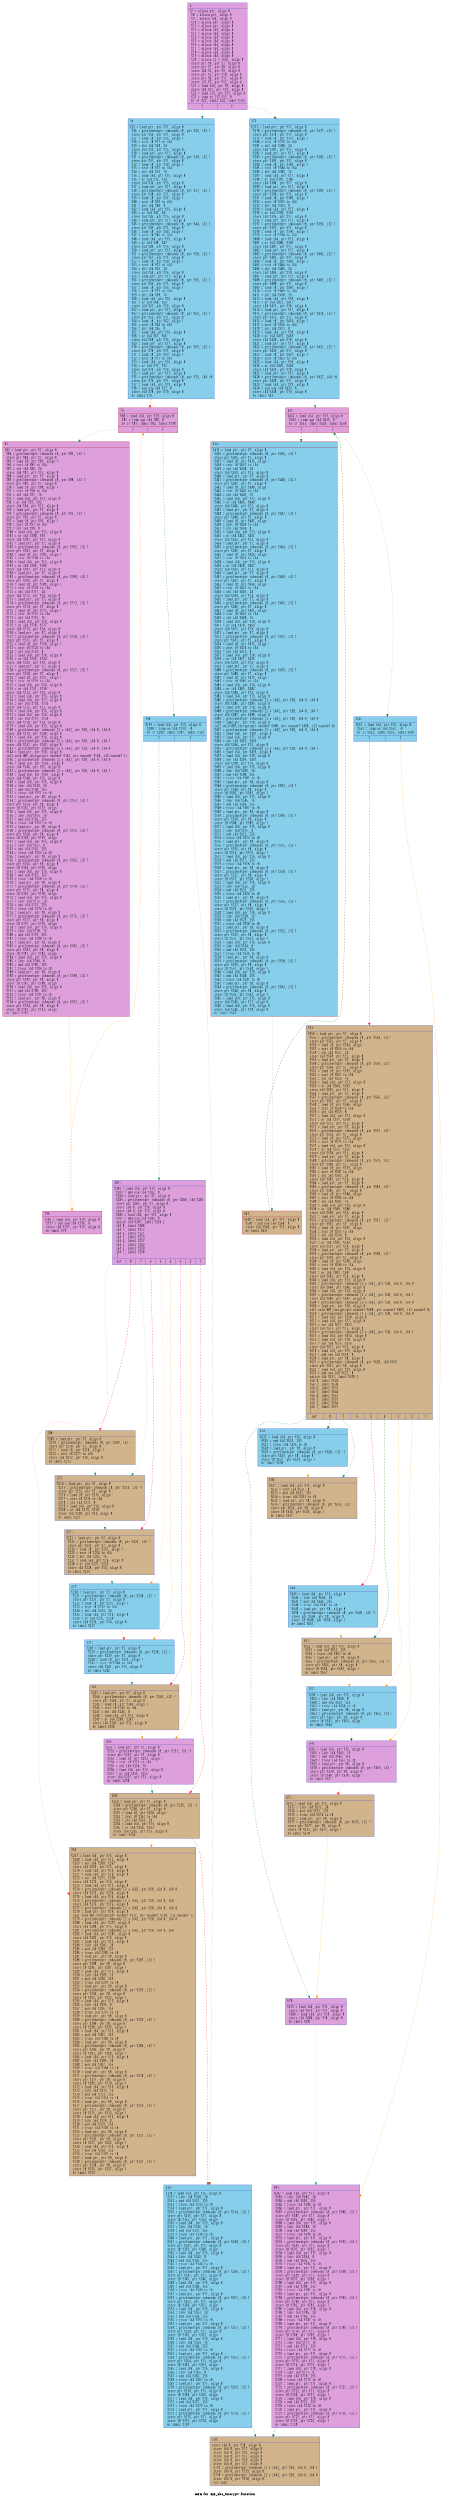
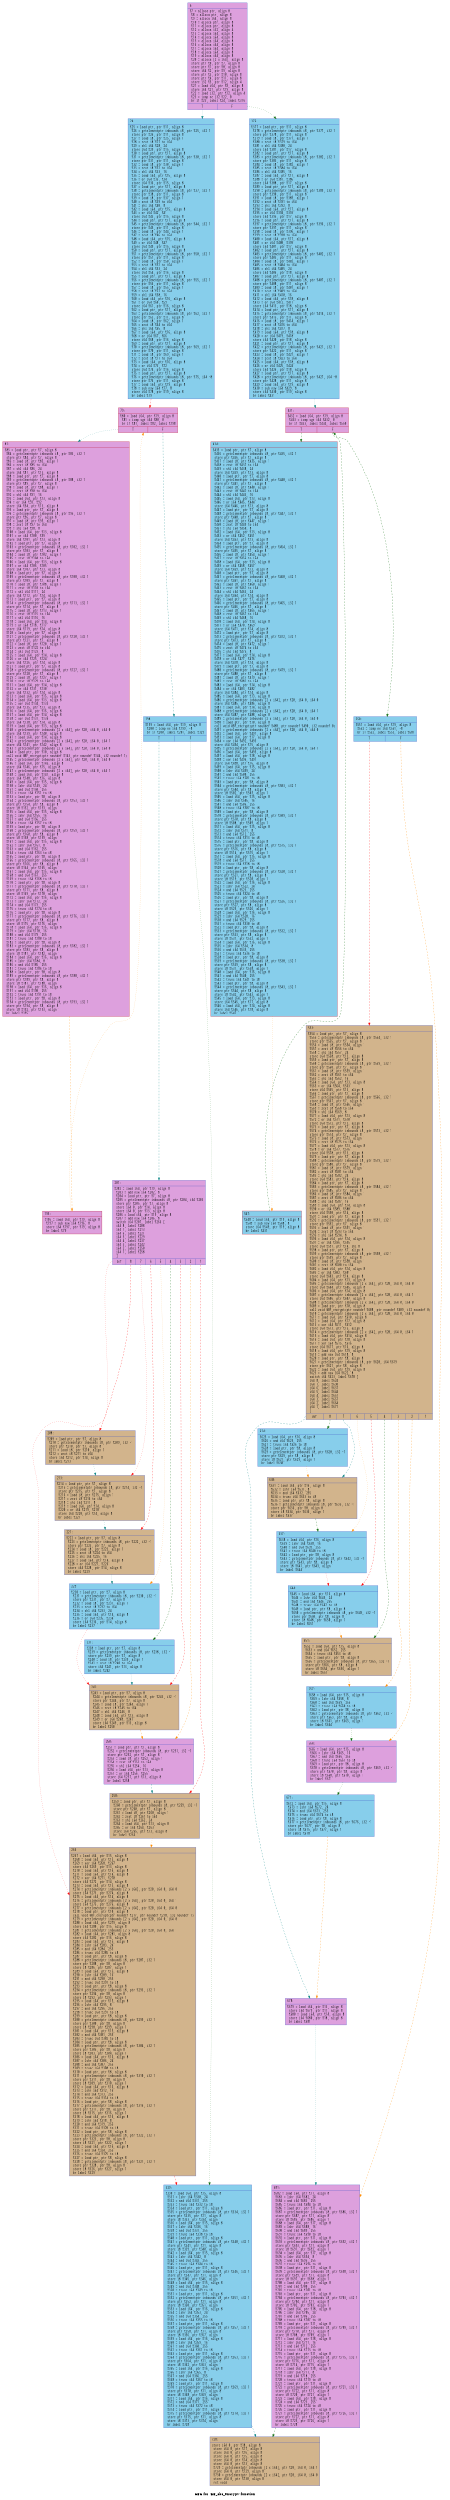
edge "431:" -> "550:": style dotted -> dashed
edge "195:" -> "79:": style dashed -> dotted
edge "434:" -> "547:": color darkgreen -> darkorange
node "547:": fillcolor tan -> skyblue
node "553:": text "store i64 %597, ptr %14, align 8" -> "store i64 %597, ptr %14, shl 8"
edge "201:" -> "213:": color teal -> red
edge "201:" -> "237:": color darkorange -> darkgreen
node "637:": added
edge "229:" -> "237:": now "229:" -> "242:"
edge "664:" -> "671:": color red -> darkgreen
node "671:": fillcolor tan -> skyblue
edge "258:" -> "329:": now "266:" -> "329:"
